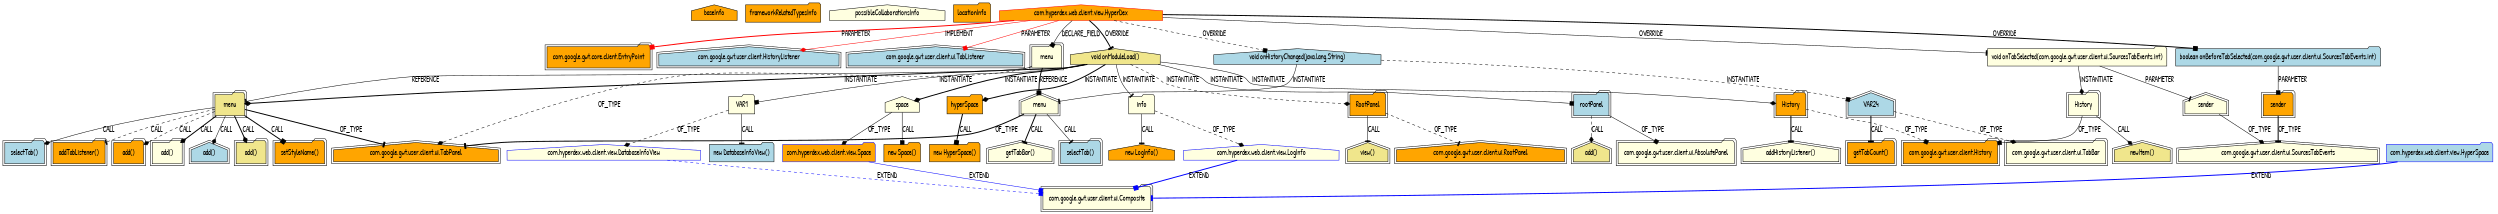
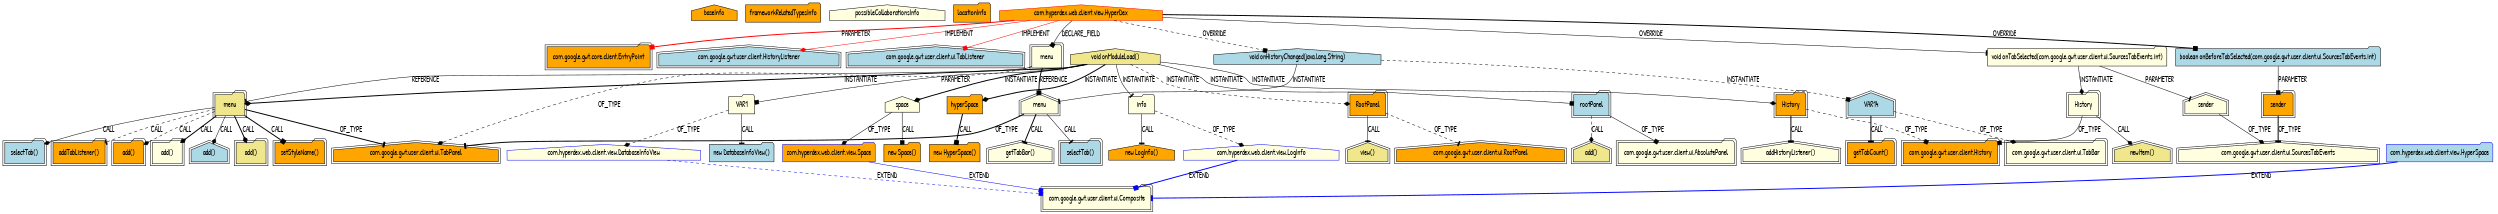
edge "com.hyperdex.web.client.view.HyperDex" -> "void onModuleLoad()": removed, label "OVERRIDE"
edge "com.hyperdex.web.client.view.HyperDex" -> "com.google.gwt.user.client.ui.TabListener": label "PARAMETER" -> "IMPLEMENT"
edge "void onModuleLoad()" -> "VAR1": label "INSTANTIATE" -> "PARAMETER"
node "VAR24": label "VAR24" -> "VAR14"
